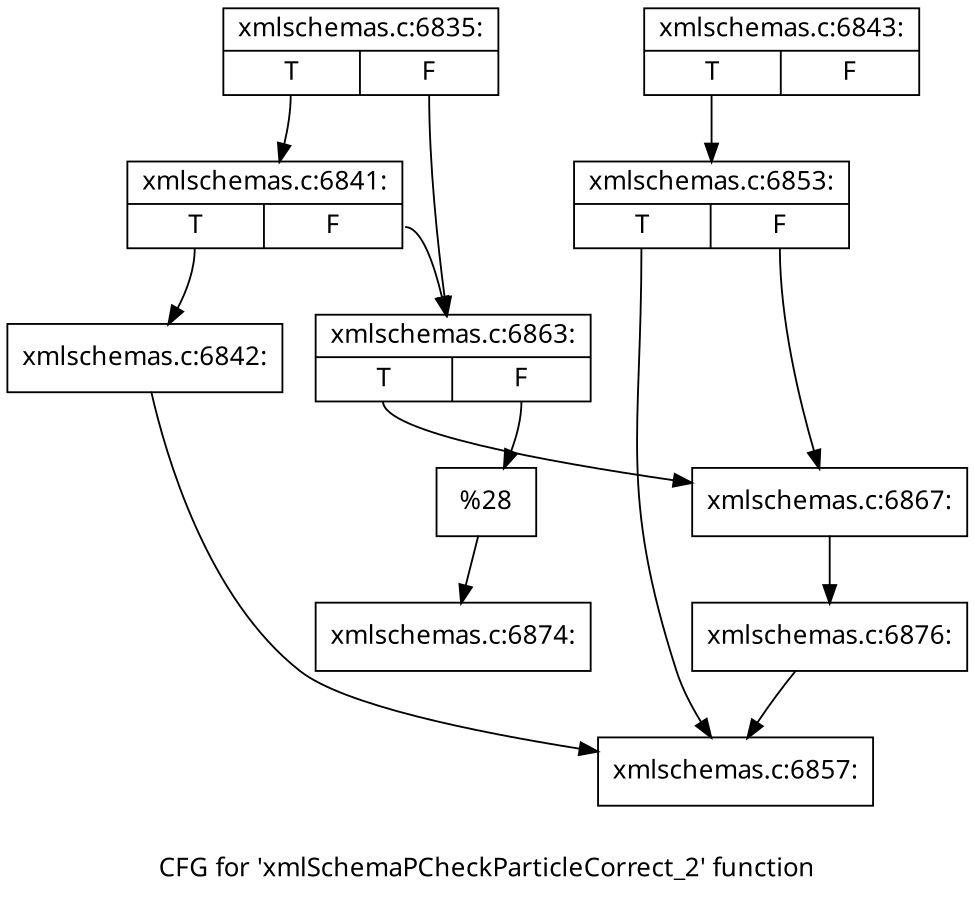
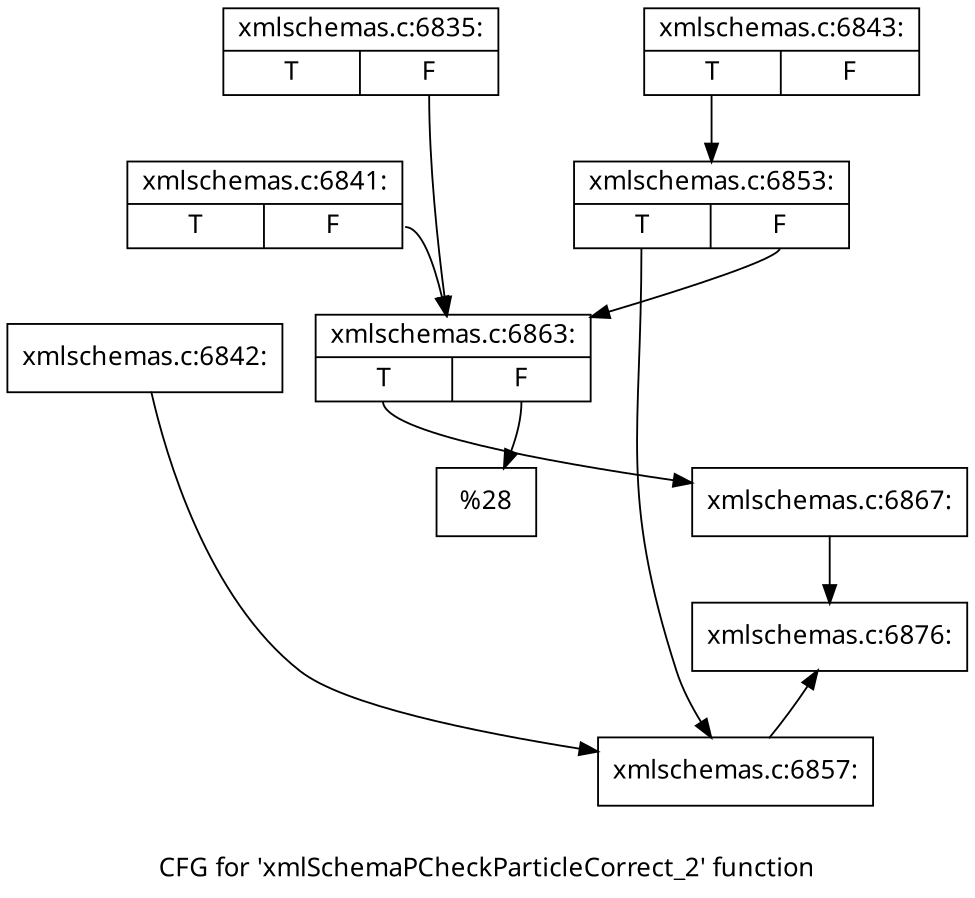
edge "xmlschemas.c:6835:" -> "xmlschemas.c:6841:": removed
edge "xmlschemas.c:6841:" -> "xmlschemas.c:6842:": removed
edge "xmlschemas.c:6853:" -> "xmlschemas.c:6867:": now "xmlschemas.c:6853:" -> "xmlschemas.c:6863:"
node "xmlschemas.c:6874:": removed
edge "xmlschemas.c:6876:" -> "xmlschemas.c:6857:": reversed
